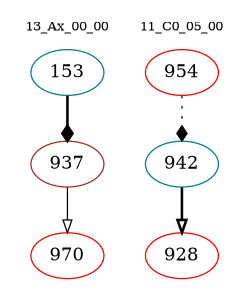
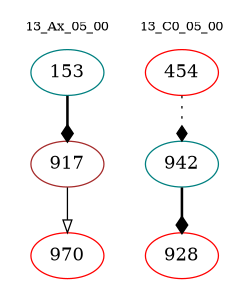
cluster "13_Ax_00_00": label "13_Ax_00_00" -> "13_Ax_05_00"
cluster "11_C0_05_00": label "11_C0_05_00" -> "13_C0_05_00"
node "954": label "954" -> "454"
node "937": label "937" -> "917"
edge "942" -> "928": arrowhead onormal -> diamond
